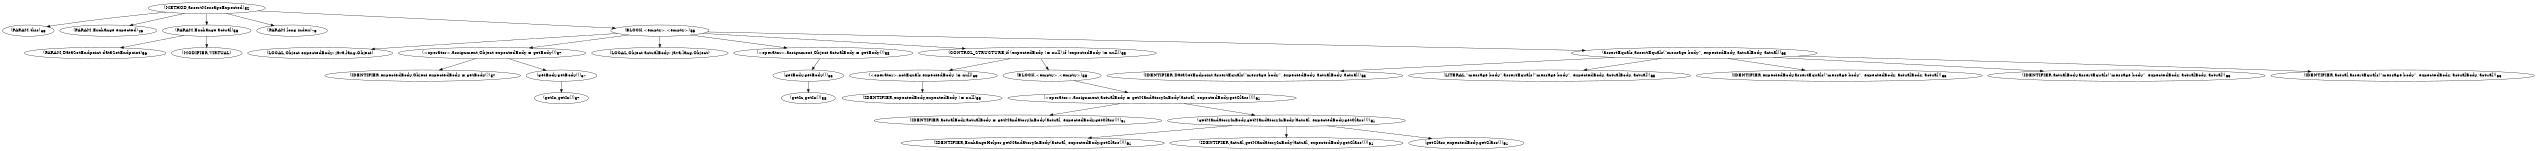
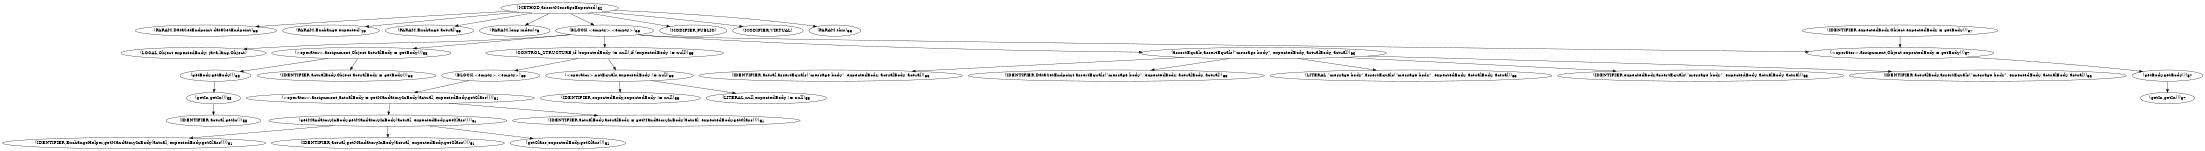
node "(MODIFIER,PUBLIC)": added
edge "(PARAM,Exchange actual)" -> "(MODIFIER,VIRTUAL)": now "(METHOD,assertMessageExpected)" -> "(MODIFIER,VIRTUAL)"
edge "(PARAM,Exchange actual)" -> "(PARAM,DataSetEndpoint dataSetEndpoint)": now "(METHOD,assertMessageExpected)" -> "(PARAM,DataSetEndpoint dataSetEndpoint)"
node "(LOCAL,Object actualBody: java.lang.Object)": removed
edge "(<operator>.assignment,Object expectedBody = getBody())" -> "(IDENTIFIER,expectedBody,Object expectedBody = getBody())": reversed
node "(IDENTIFIER,actualBody,Object actualBody = getBody())": added
node "(LITERAL,null,expectedBody != null)": added
node "(IDENTIFIER,actual,getIn())": added
